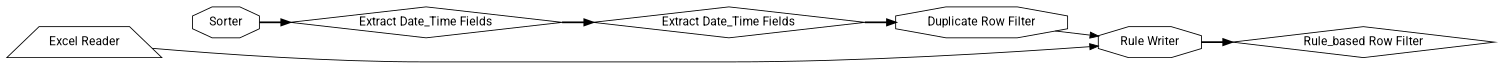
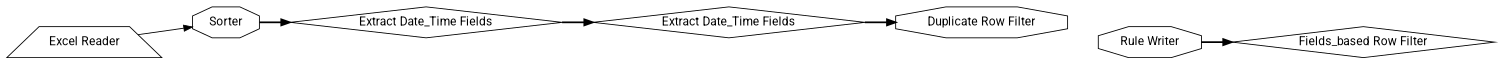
edge "Duplicate Row Filter" -> "Rule Writer": removed
node "Rule_based Row Filter": label "Rule_based Row Filter" -> "Fields_based Row Filter"
edge "Excel Reader" -> "Rule Writer": now "Excel Reader" -> "Sorter"
